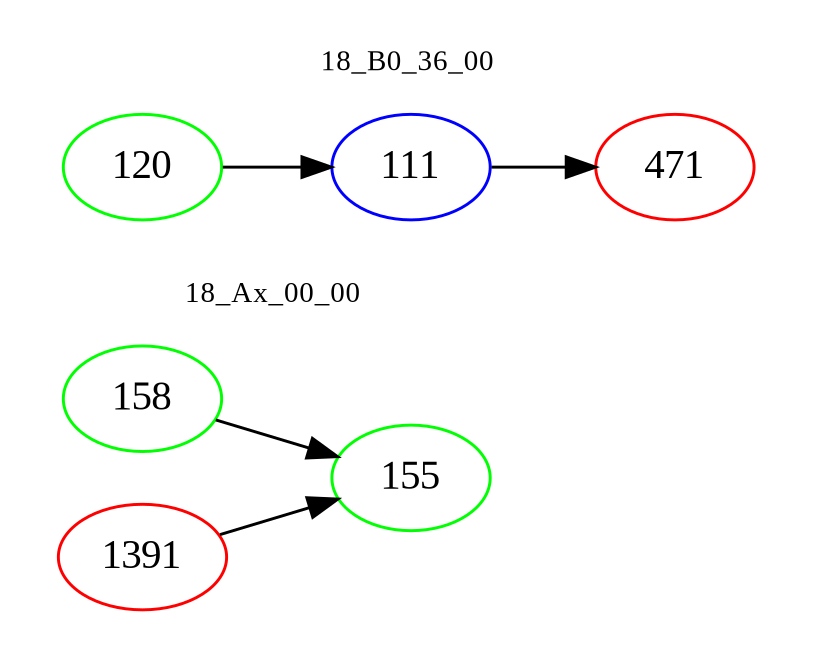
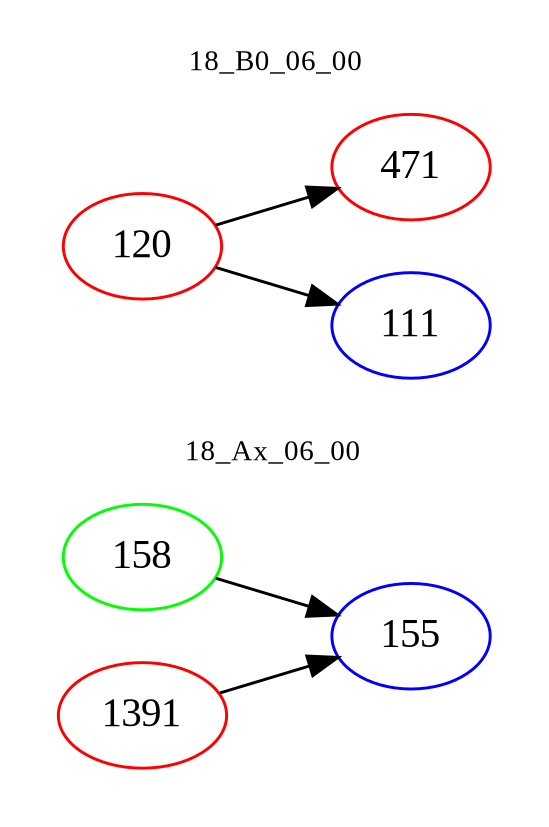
cluster "18_B0_36_00": label "18_B0_36_00" -> "18_B0_06_00"
node "120": color green -> red
edge "111" -> "471": now "120" -> "471"
cluster "18_Ax_00_00": label "18_Ax_00_00" -> "18_Ax_06_00"
node "155": color green -> blue
